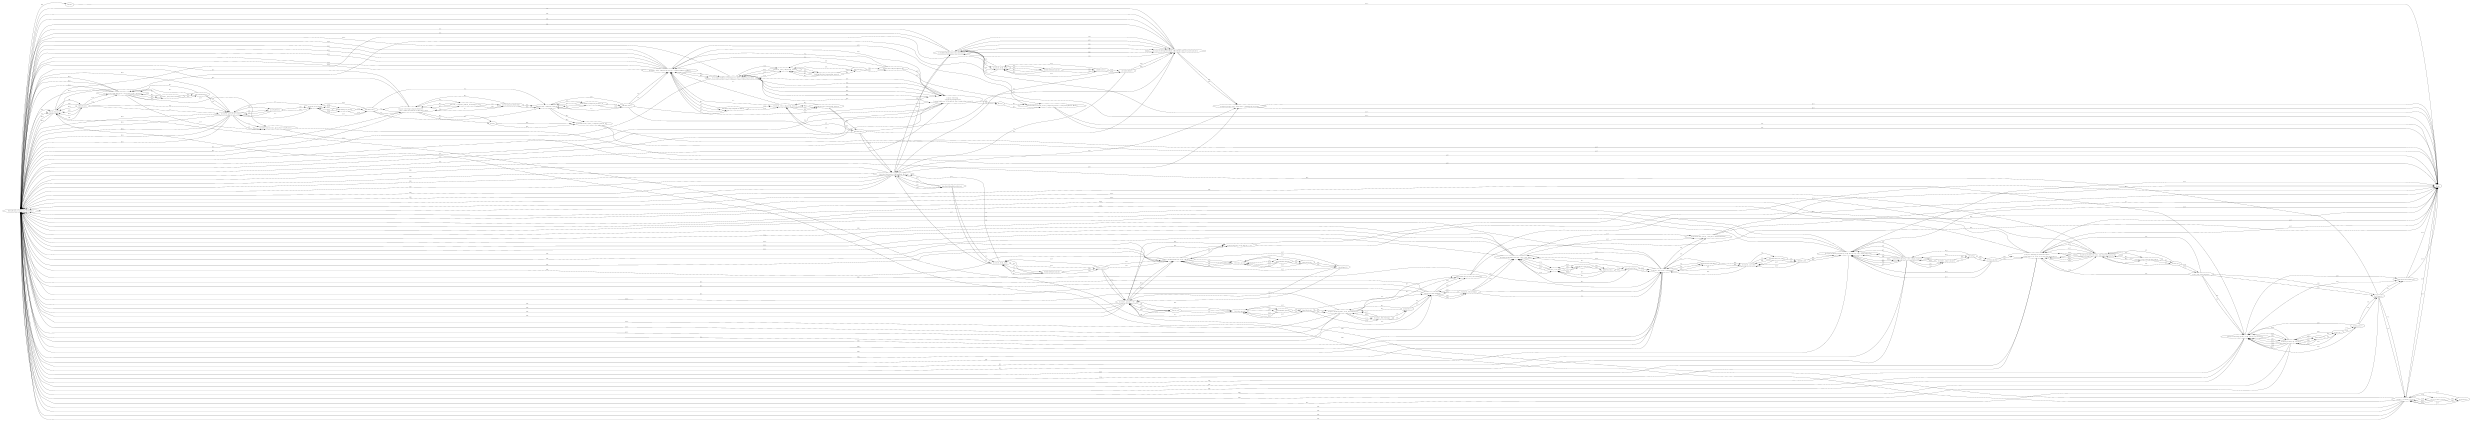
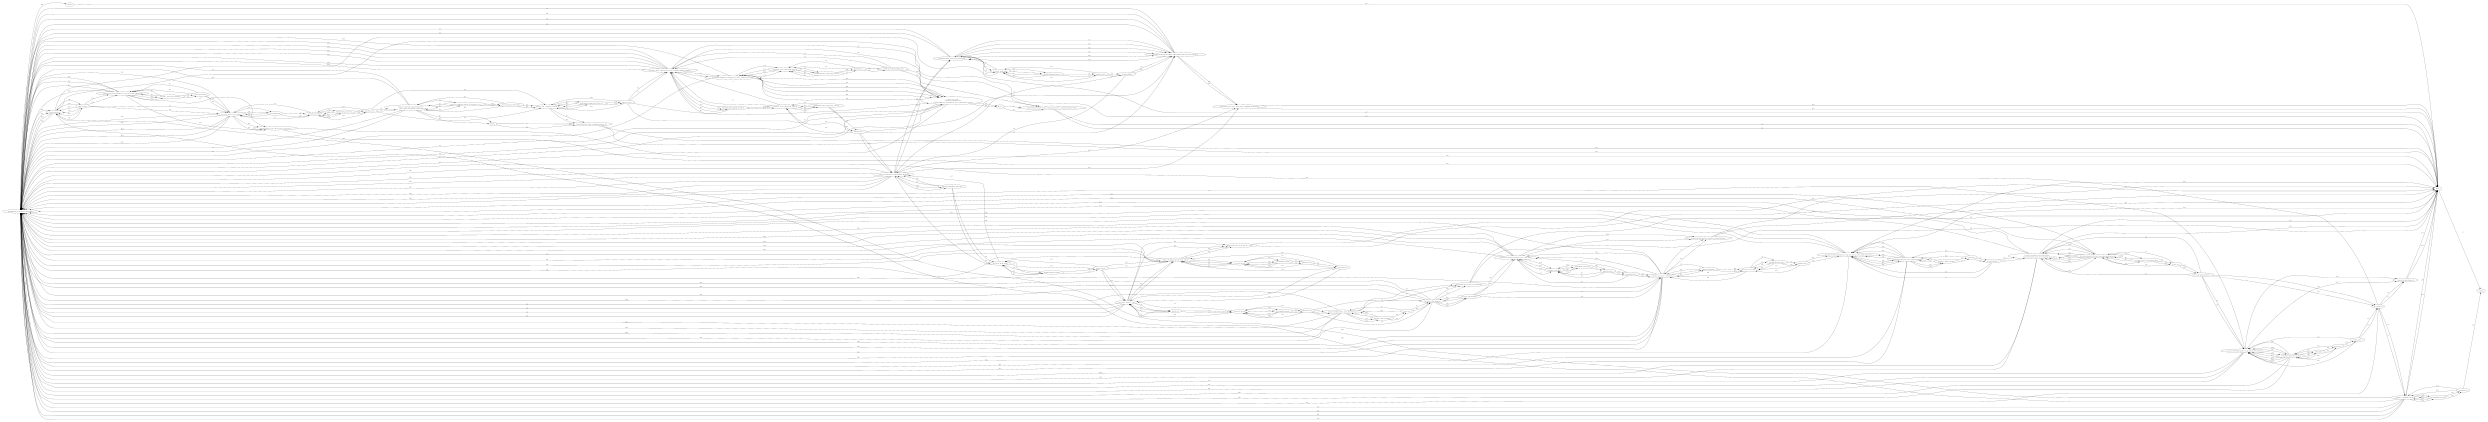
node "(Identifier,kColorFilterNone)": label "(Identifier,kColorFilterNone)" -> "(Identifier,blendMode)"
node "1000100": added
